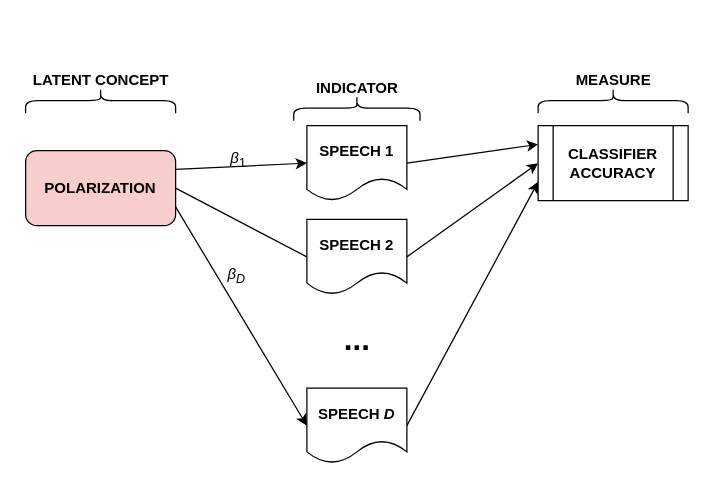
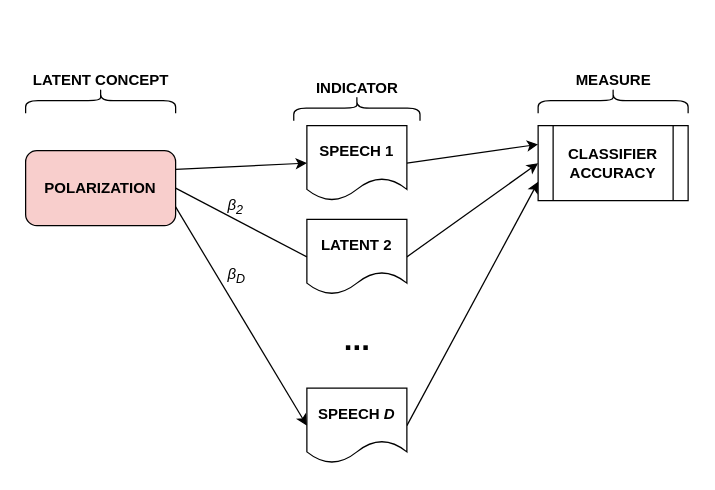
node "β1": removed
node "β2": added
node "SPEECH 2": label "SPEECH 2" -> "LATENT 2"
